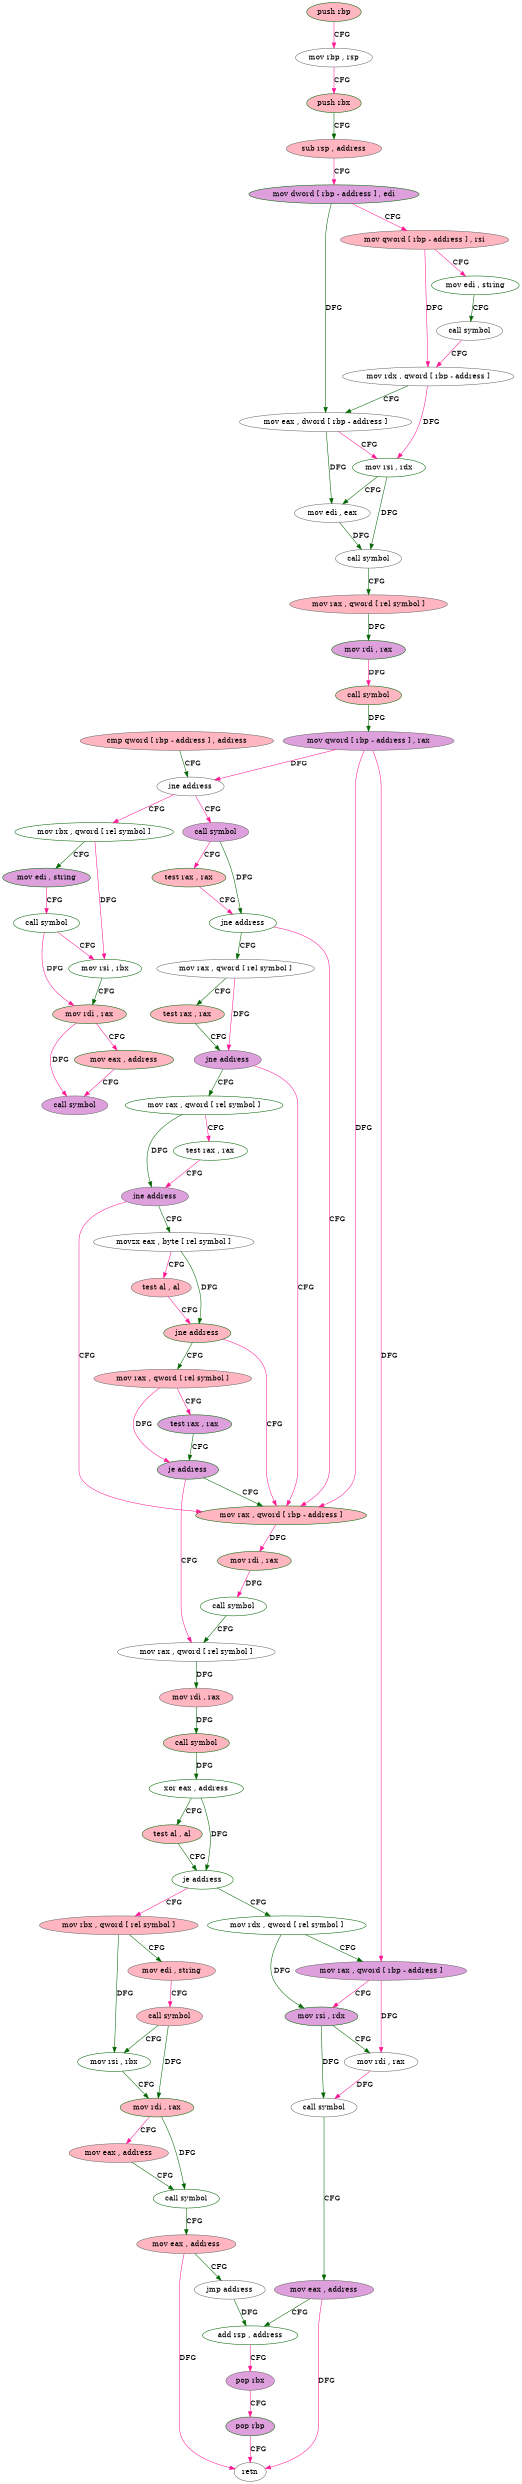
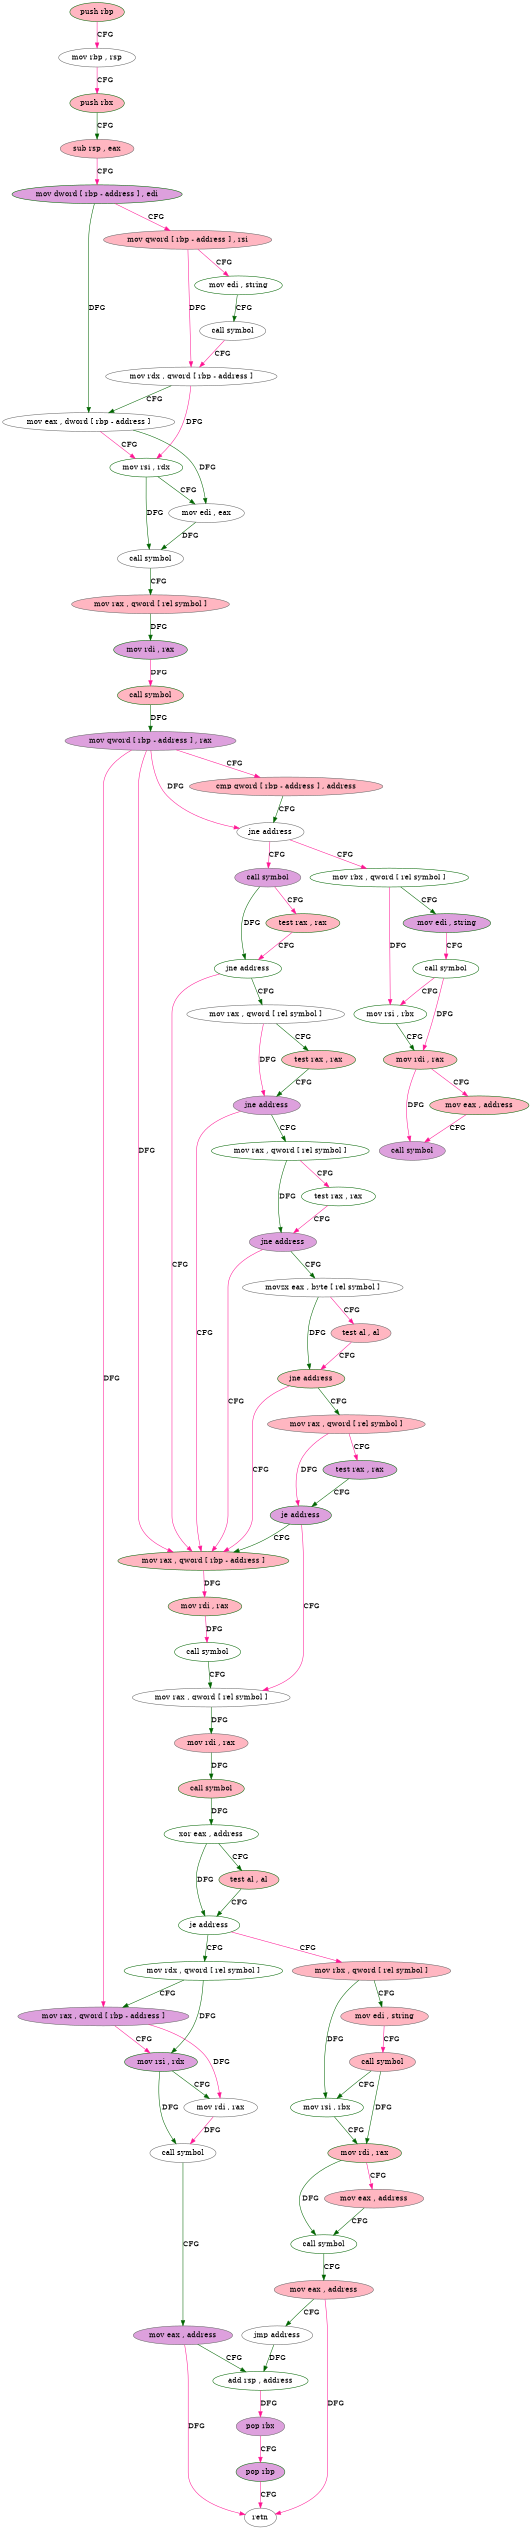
node "sub rsp , address": label "sub rsp , address" -> "sub rsp , eax"
edge "mov qword [ rbp - address ] , rax" -> "cmp qword [ rbp - address ] , address": added, label "CFG"
edge "add rsp , address" -> "pop rbx": label "CFG" -> "DFG"
